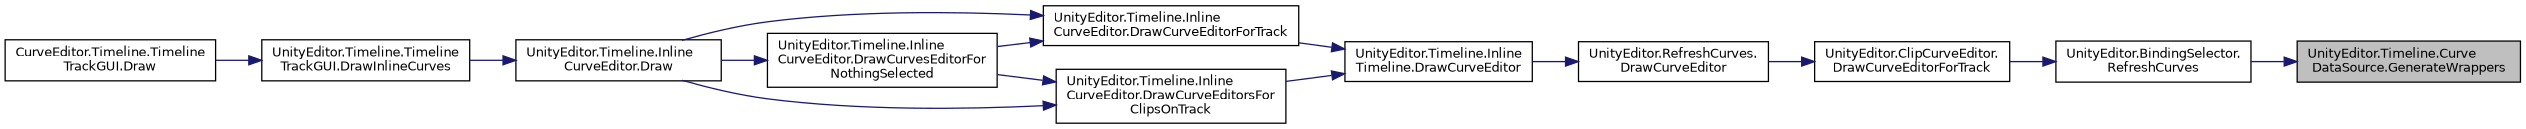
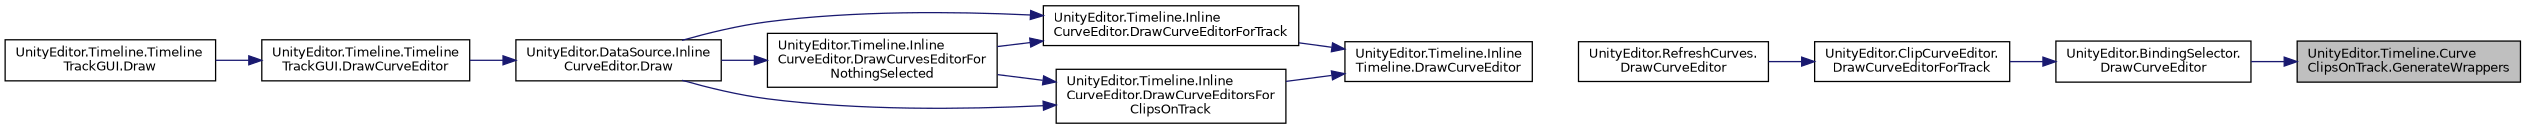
node "CurveEditor.Timeline.Timeline TrackGUI.Draw": label "CurveEditor.Timeline.Timeline TrackGUI.Draw" -> "UnityEditor.Timeline.Timeline TrackGUI.Draw"
node "UnityEditor.Timeline.Timeline TrackGUI.DrawInlineCurves": label "UnityEditor.Timeline.Timeline TrackGUI.DrawInlineCurves" -> "UnityEditor.Timeline.Timeline TrackGUI.DrawCurveEditor"
node "UnityEditor.Timeline.Inline CurveEditor.Draw": label "UnityEditor.Timeline.Inline CurveEditor.Draw" -> "UnityEditor.DataSource.Inline CurveEditor.Draw"
edge "UnityEditor.Timeline.Inline Timeline.DrawCurveEditor" -> "UnityEditor.RefreshCurves. DrawCurveEditor": removed
node "UnityEditor.BindingSelector. RefreshCurves": label "UnityEditor.BindingSelector. RefreshCurves" -> "UnityEditor.BindingSelector. DrawCurveEditor"
node "UnityEditor.Timeline.Curve DataSource.GenerateWrappers": label "UnityEditor.Timeline.Curve DataSource.GenerateWrappers" -> "UnityEditor.Timeline.Curve ClipsOnTrack.GenerateWrappers"
